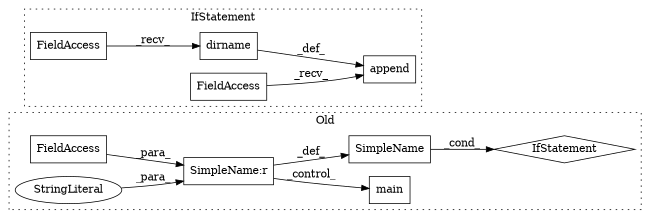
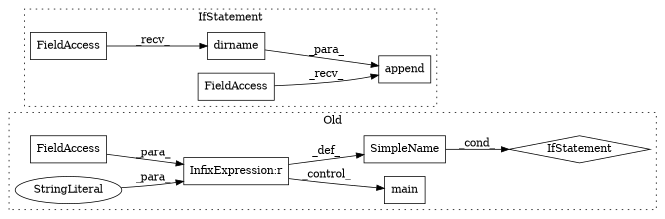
edge "dirname" -> "append": label "_def_" -> "_para_"
node "SimpleName:r": label "SimpleName:r" -> "InfixExpression:r"
